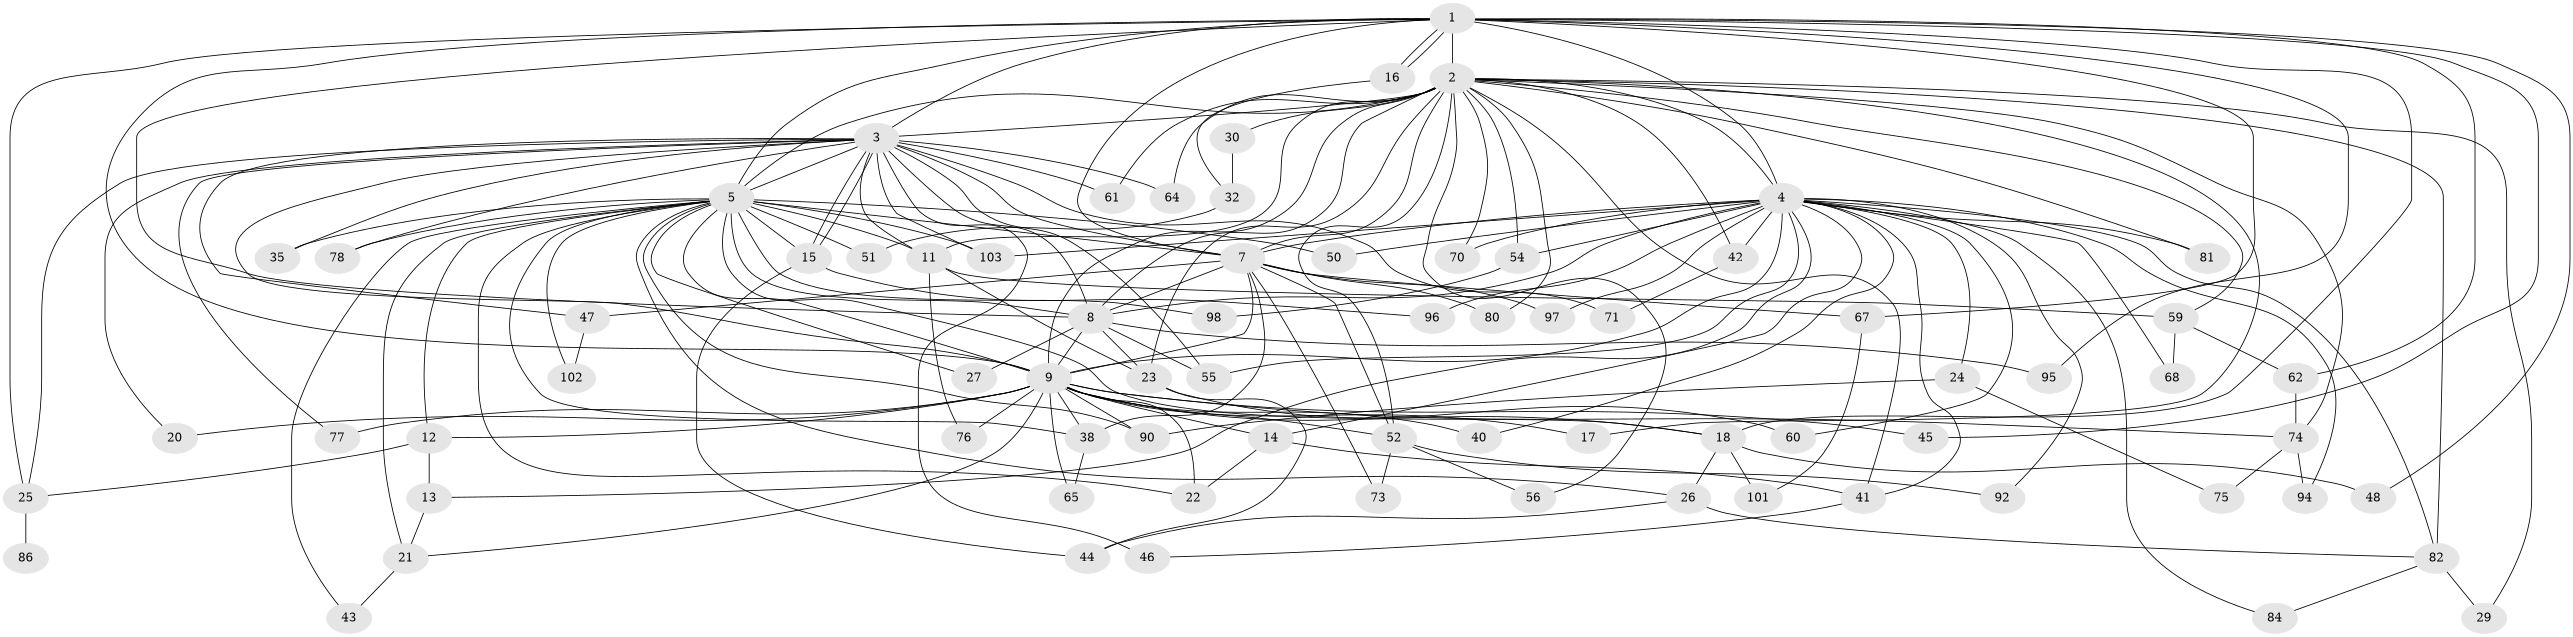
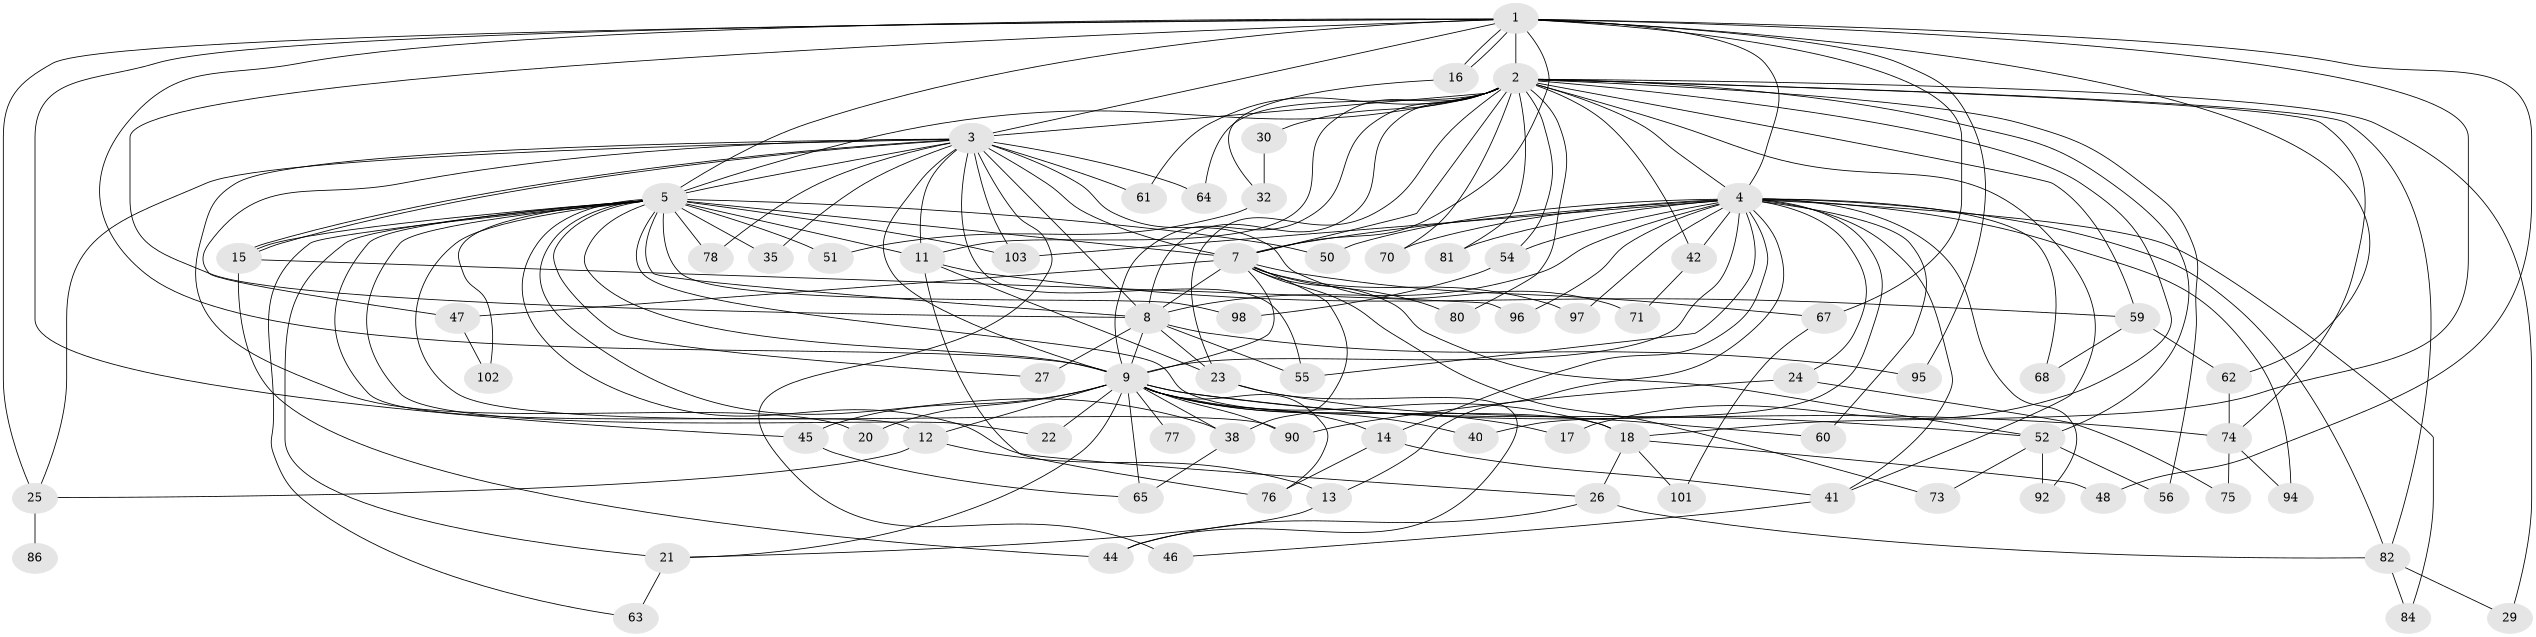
edge "3" -- "77": removed
edge "14" -- "22": now "14" -- "76"
edge "45" -- "65": added
node "43": label "43" -> "63"
